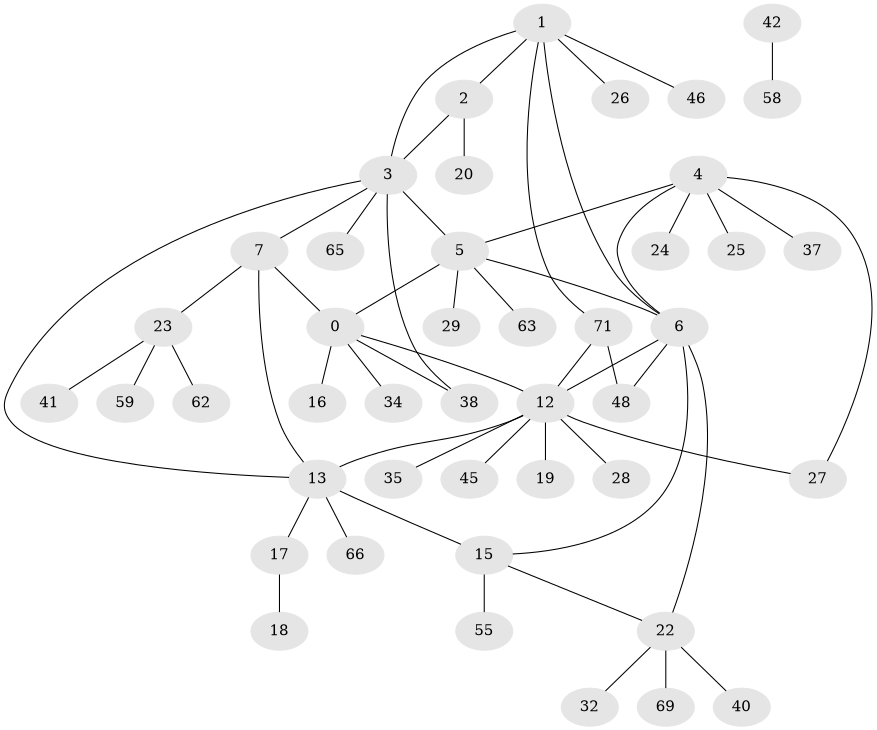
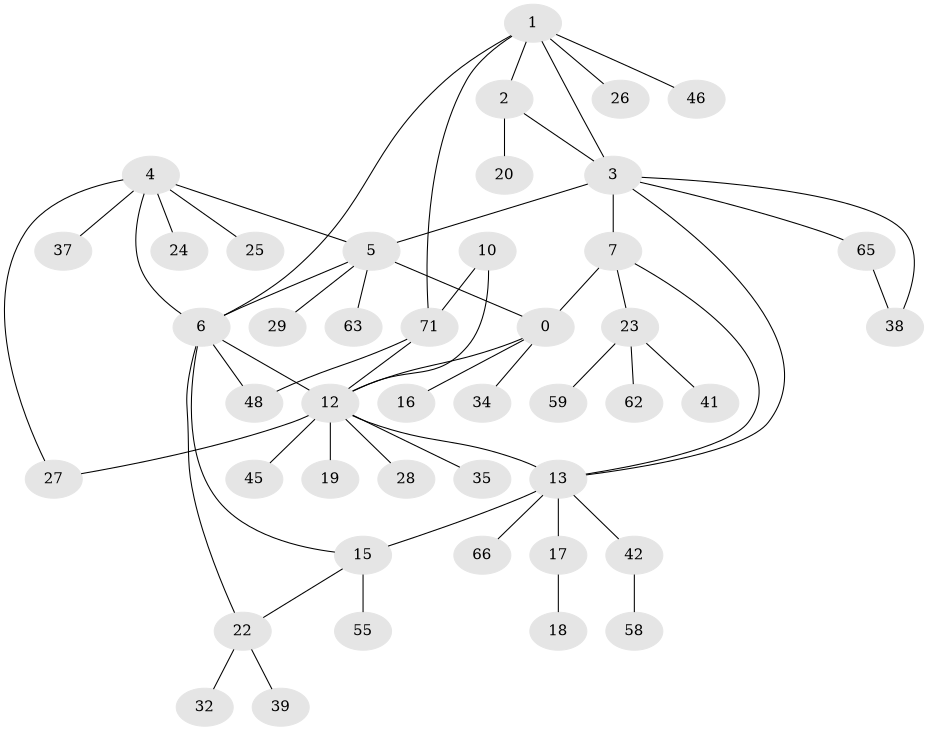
node "10": added
edge "0" -- "38": now "65" -- "38"
edge "13" -- "42": added
node "69": label "69" -> "39"
node "40": removed
